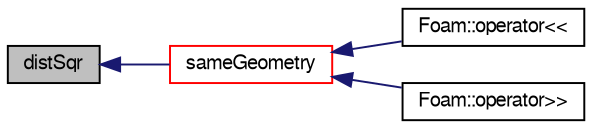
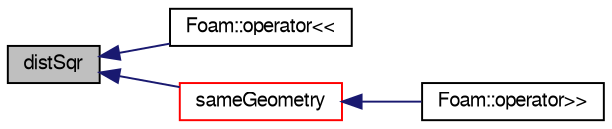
edge "Foam::operator<<" -> "sameGeometry": now "Foam::operator<<" -> "distSqr"
